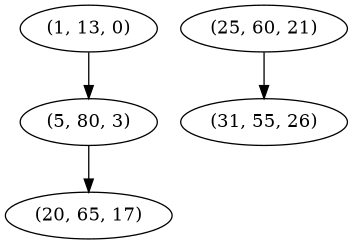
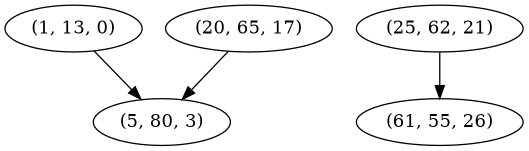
node "(25, 60, 21)": label "(25, 60, 21)" -> "(25, 62, 21)"
node "(31, 55, 26)": label "(31, 55, 26)" -> "(61, 55, 26)"
edge "(5, 80, 3)" -> "(20, 65, 17)": reversed
